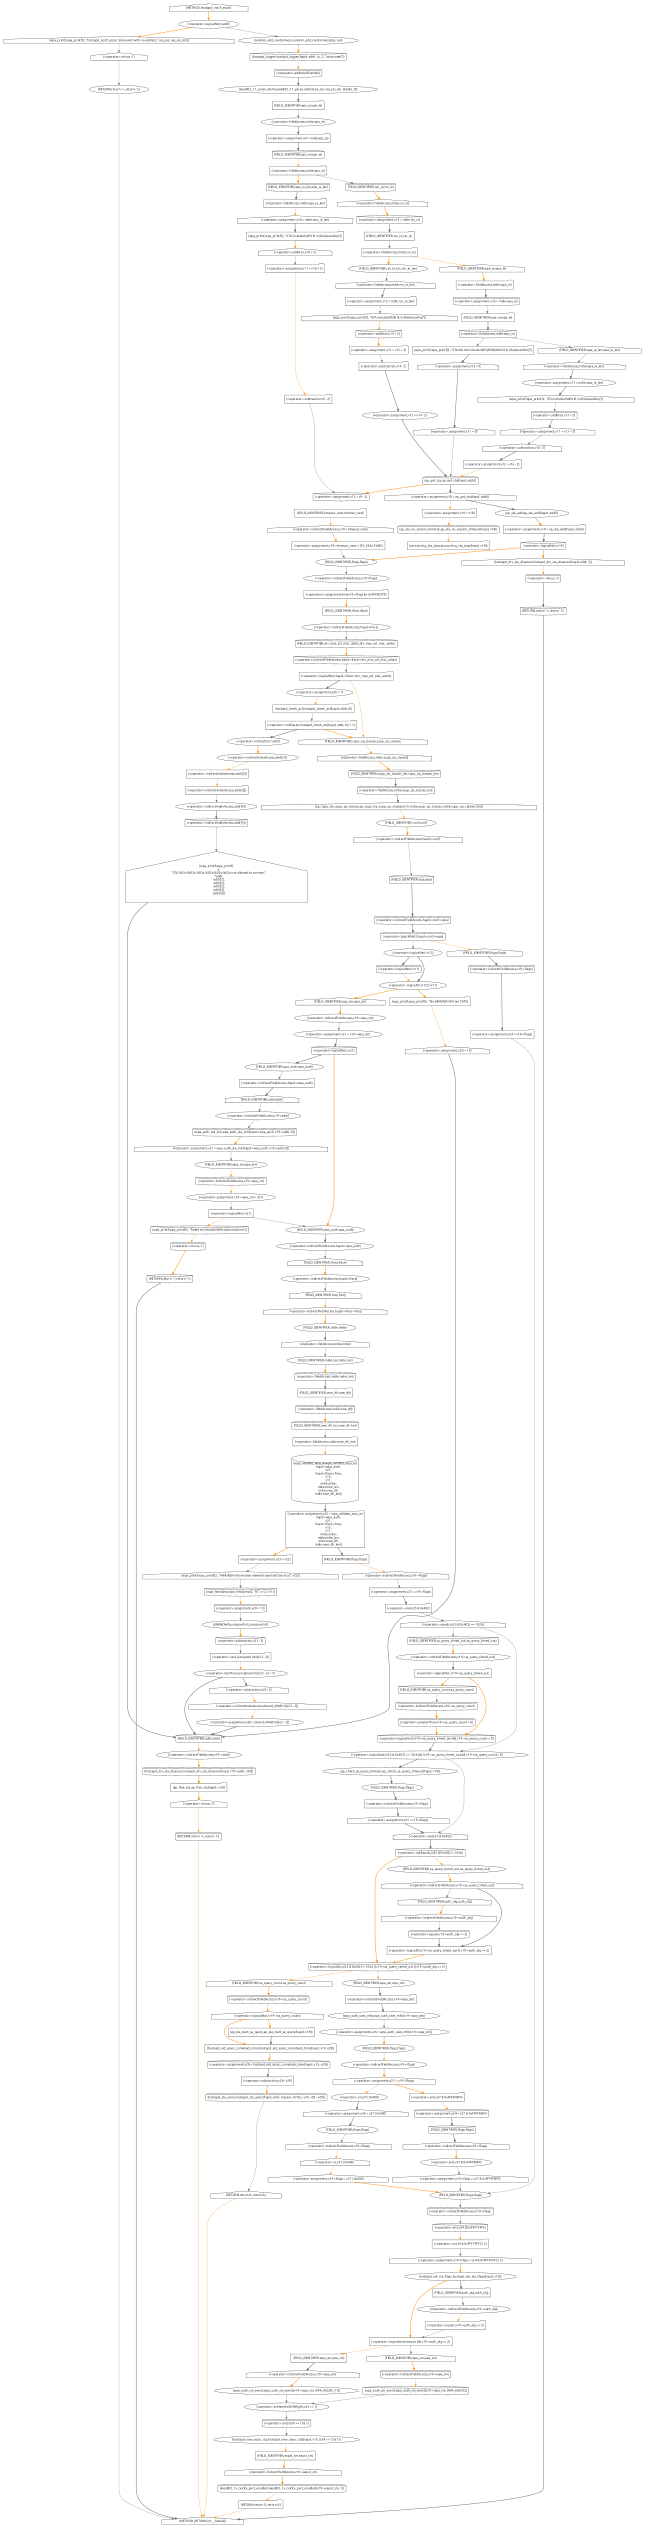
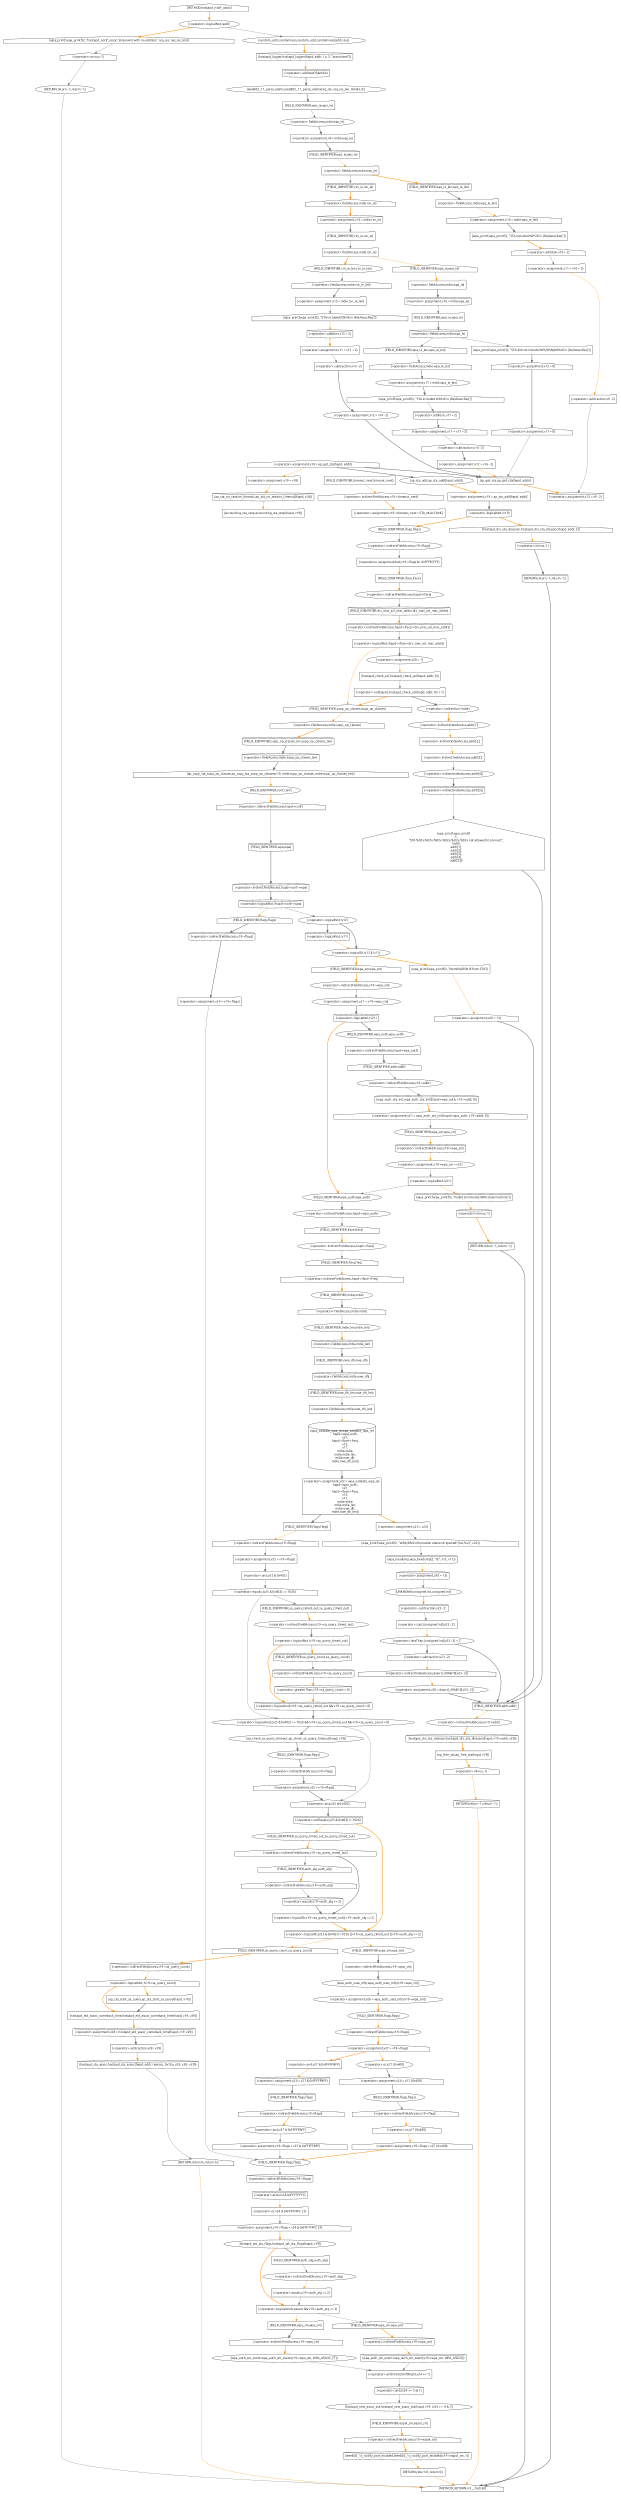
node "(random_add_randomness,random_add_randomness(sta, 6u))": label "(random_add_randomness,random_add_randomness(sta, 6u))" -> "(random_add_randomness,random_add_randomness(addr, 6u))"
edge "(ap_get_sta,ap_get_sta(hapd, addr))" -> "(<operator>.assignment,v18 = ap_get_sta(hapd, addr))": reversed
node "(<operator>.arithmeticShiftRight,v24 >> 1)": shape ellipse -> folder
